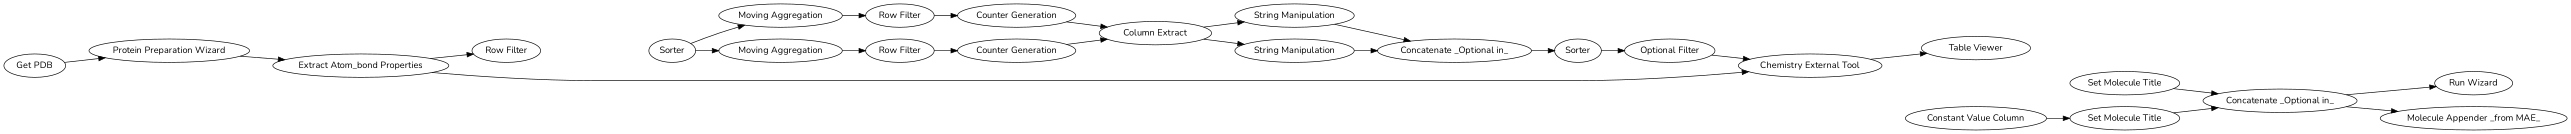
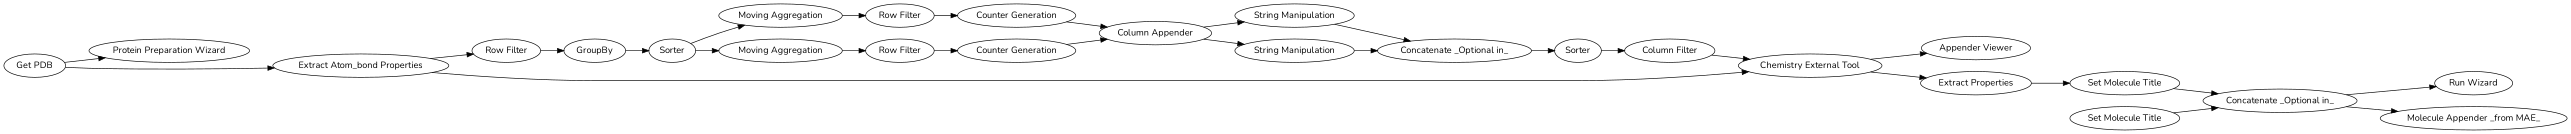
node "Column Extract": label "Column Extract" -> "Column Appender"
node "Table Viewer": label "Table Viewer" -> "Appender Viewer"
node "GroupBy": added
node "Optional Filter": label "Optional Filter" -> "Column Filter"
edge "Protein Preparation Wizard" -> "Extract Atom_bond Properties": now "Get PDB" -> "Extract Atom_bond Properties"
node "Extract Properties": added
node "Constant Value Column": removed
